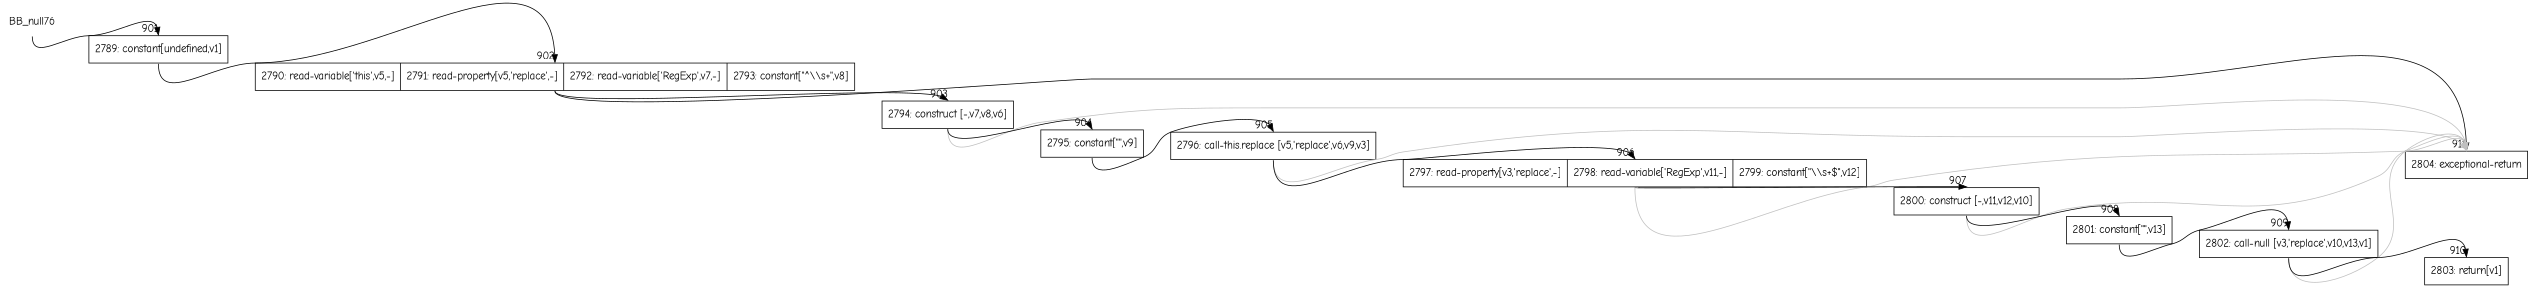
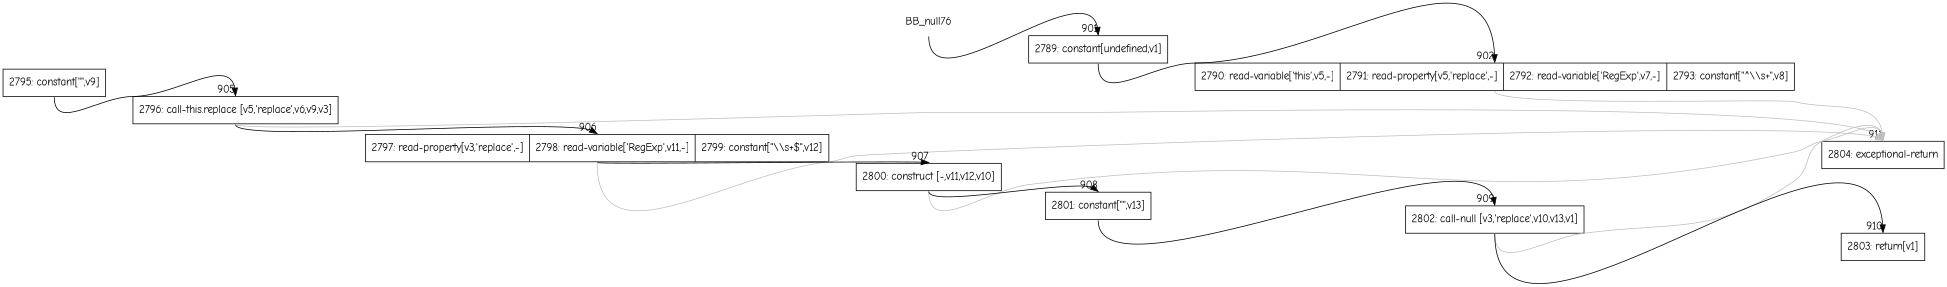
edge "2790: read-variable['this',v5,-]" -> "2804: exceptional-return": color black -> gray
node "2794: construct [-,v7,v8,v6]": removed
